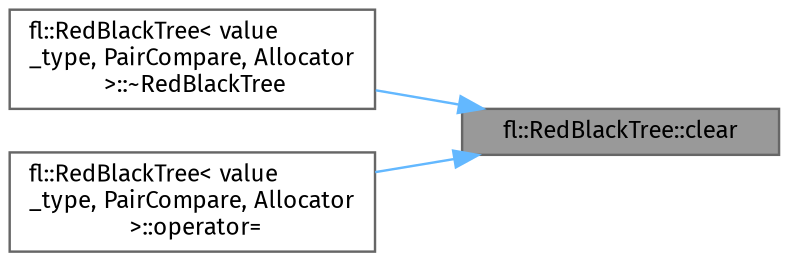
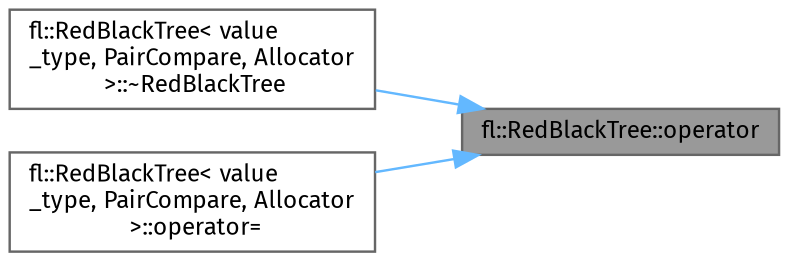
node "fl::RedBlackTree::clear": label "fl::RedBlackTree::clear" -> "fl::RedBlackTree::operator"
